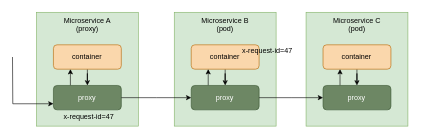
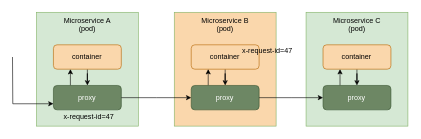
node "Microservice A (proxy)": label "Microservice A (proxy)" -> "Microservice A (pod)"
node "Microservice B (pod)": fillcolor #d5e8d4 -> #fad7ac
